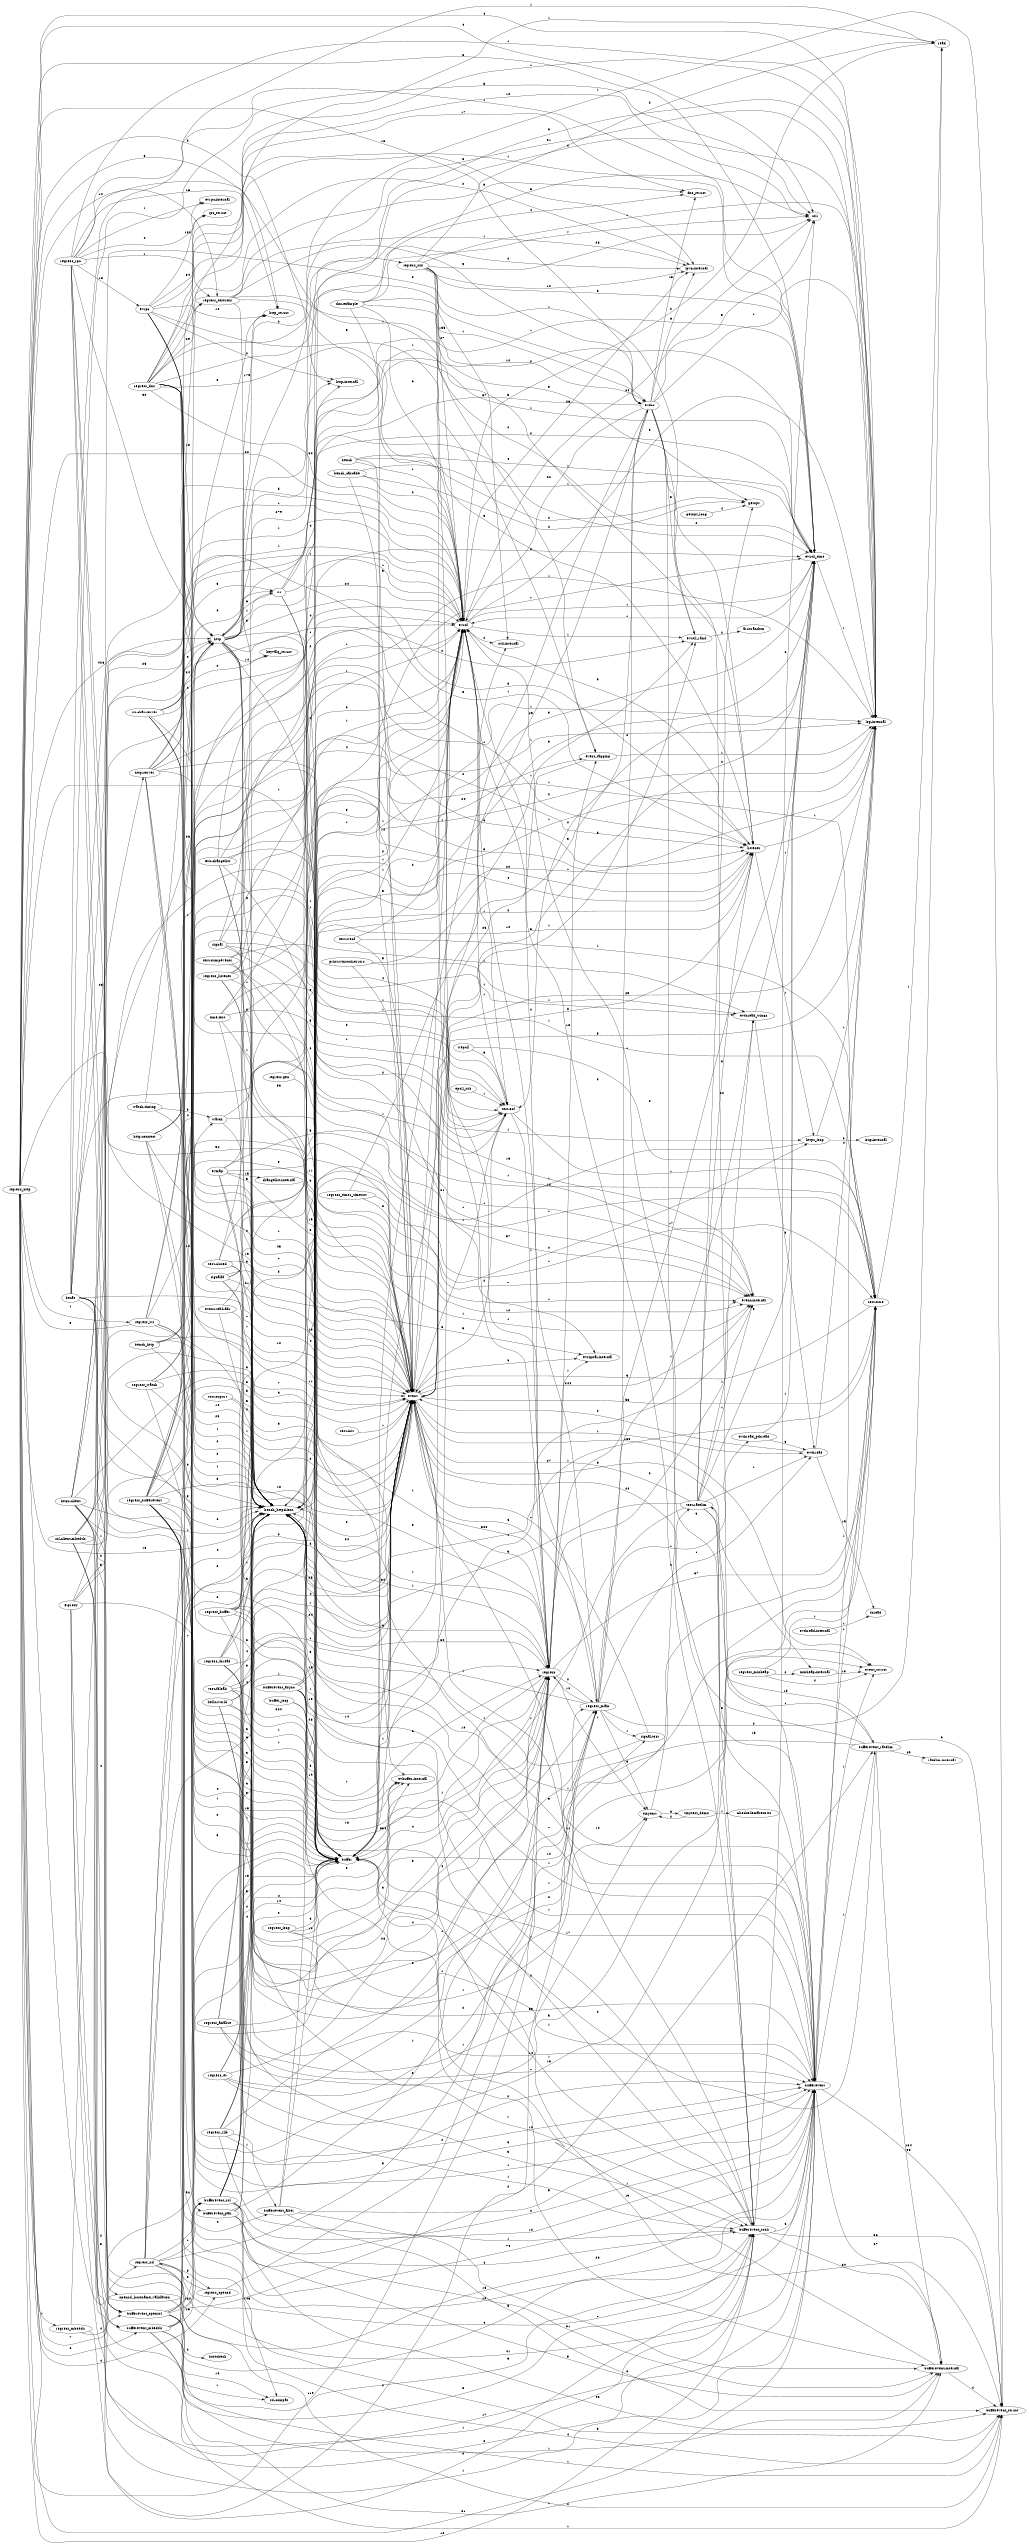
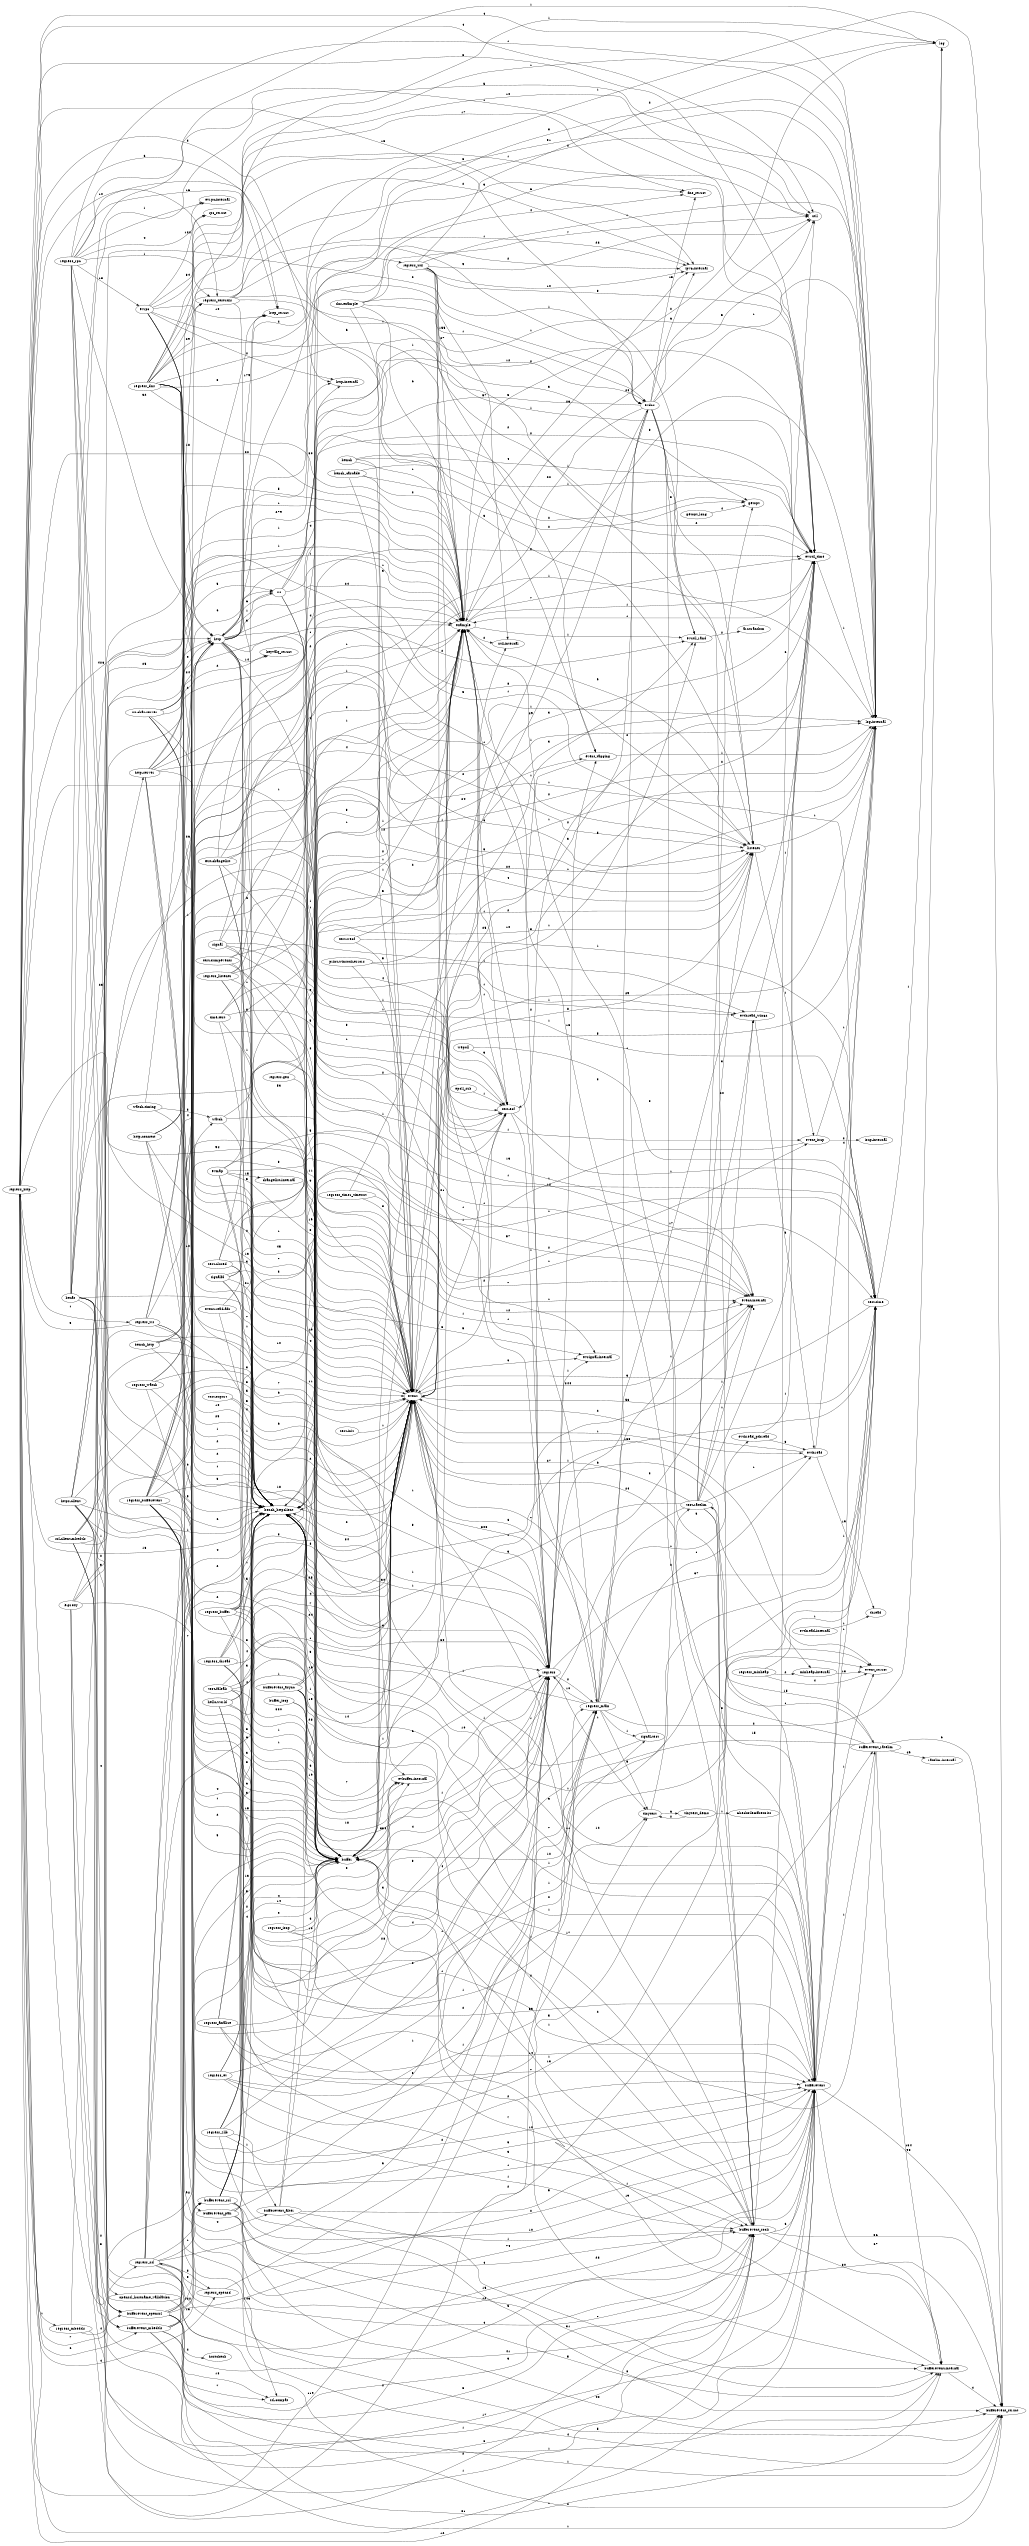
node "read": label "read" -> "log"
node "evutil": label "evutil" -> "example"
node "https_iocp": label "https_iocp" -> "event_iocp"
